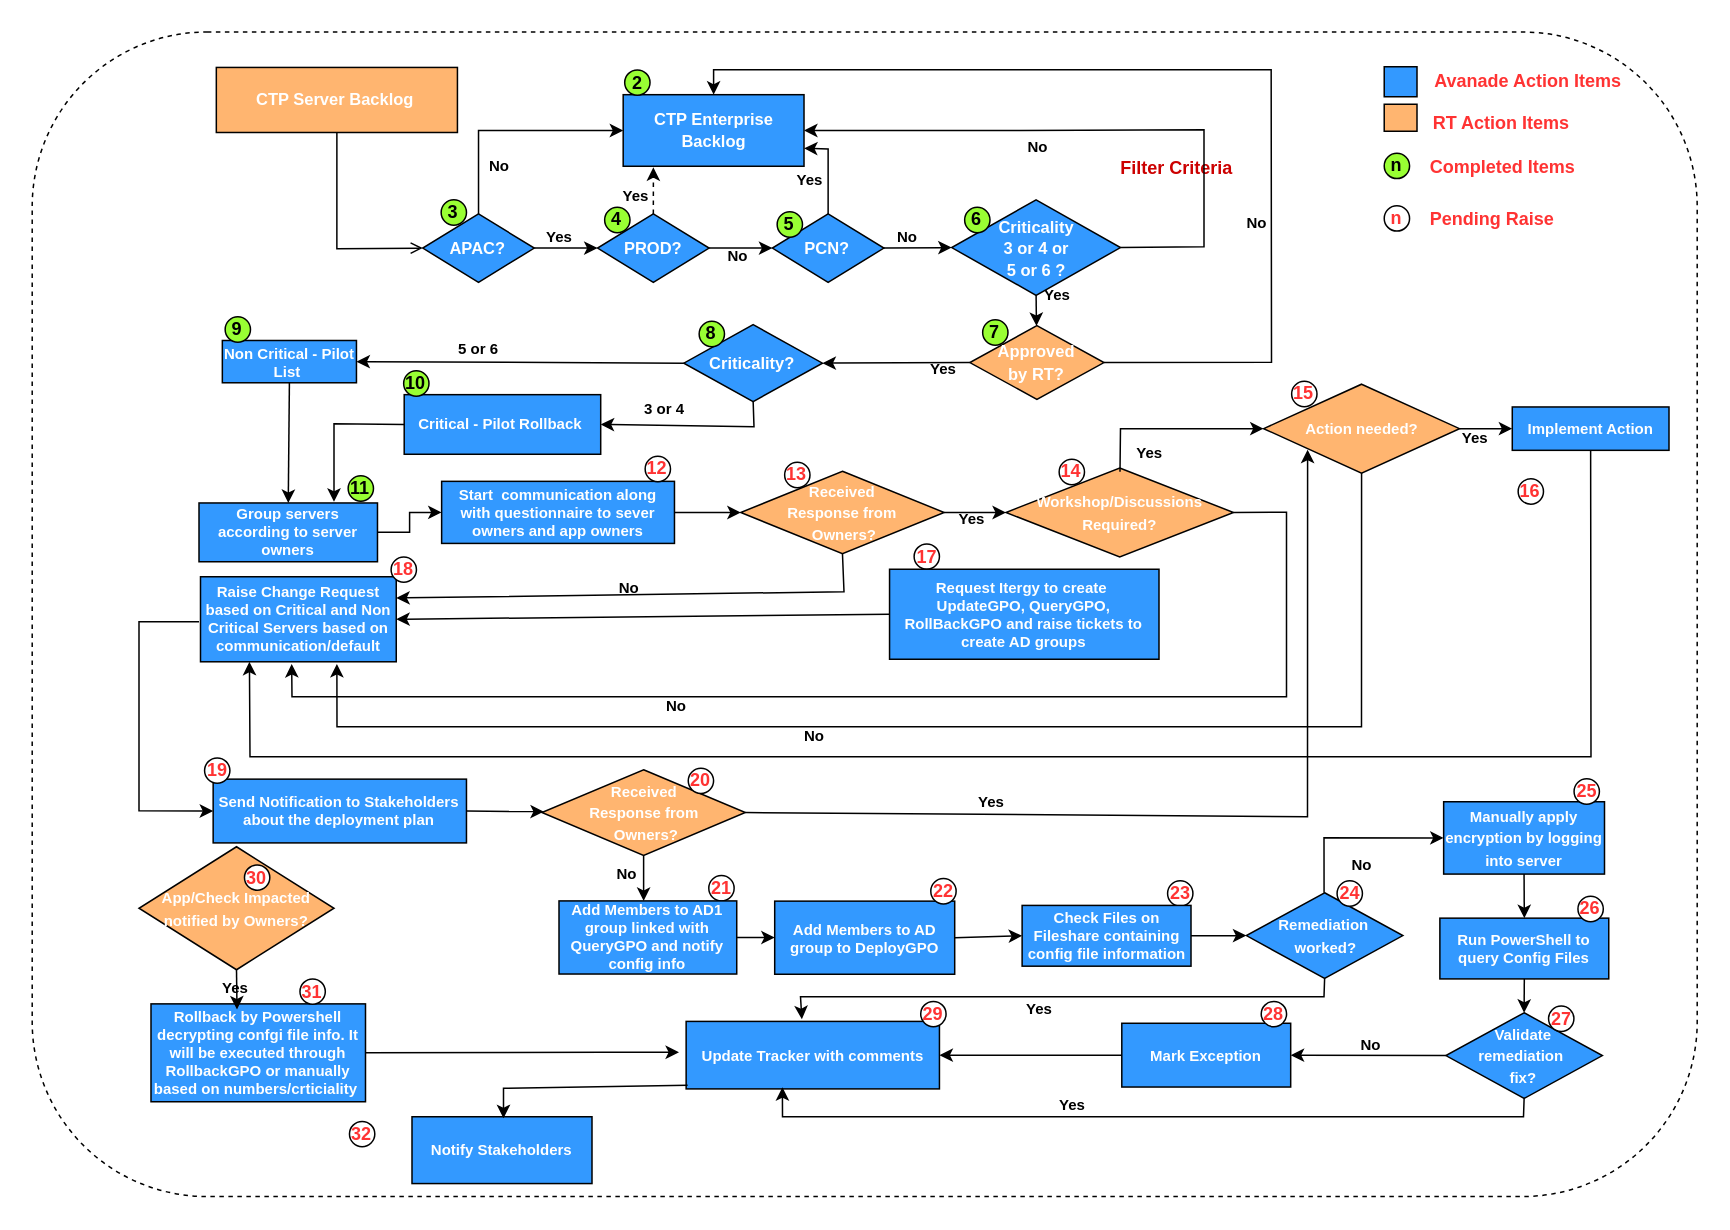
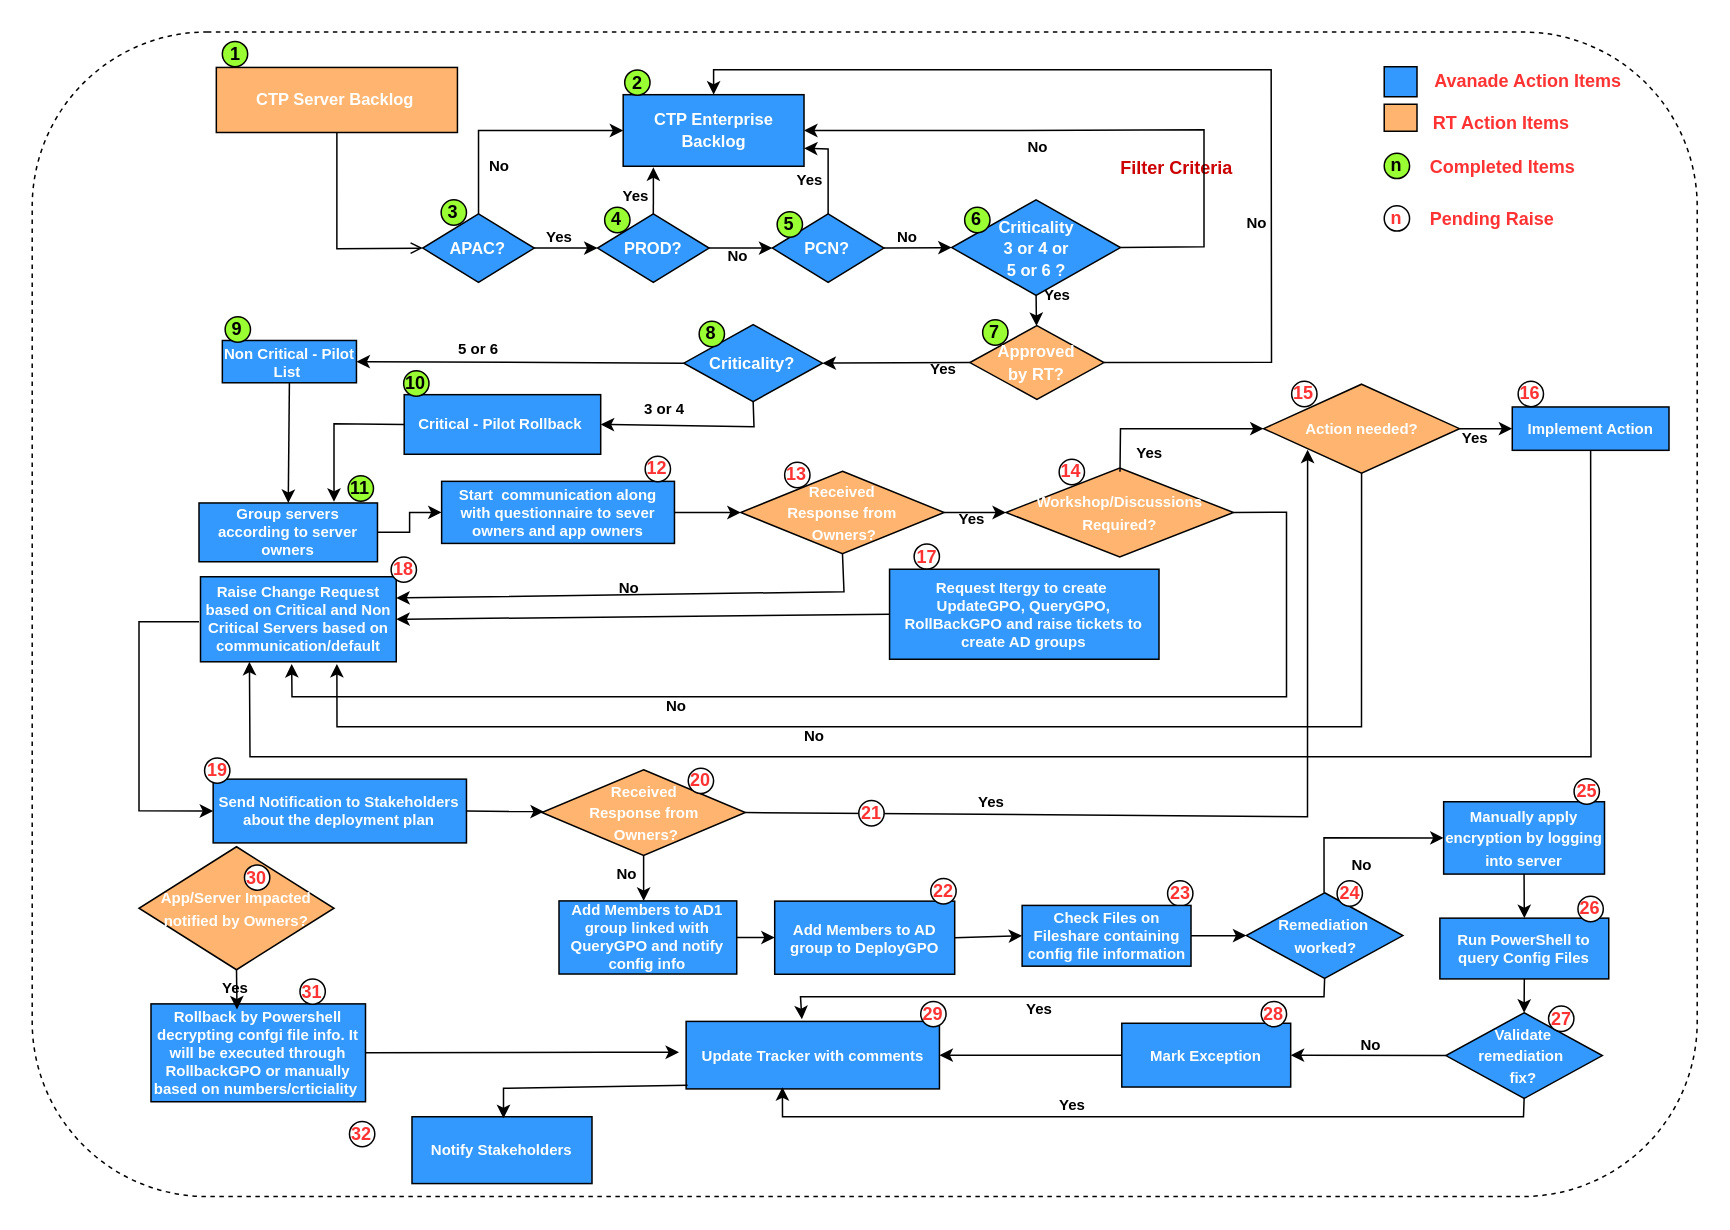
node "1": added
edge "PROD?" -> "CTP Enterprise Backlog": style dashed -> solid
node "16": moved (1531, 492) -> (1531, 394)
node "21": moved (721, 888) -> (871, 813)
node "App/Check Impacted notified by Owners?": label "App/Check Impacted notified by Owners?" -> "App/Server Impacted notified by Owners?"
